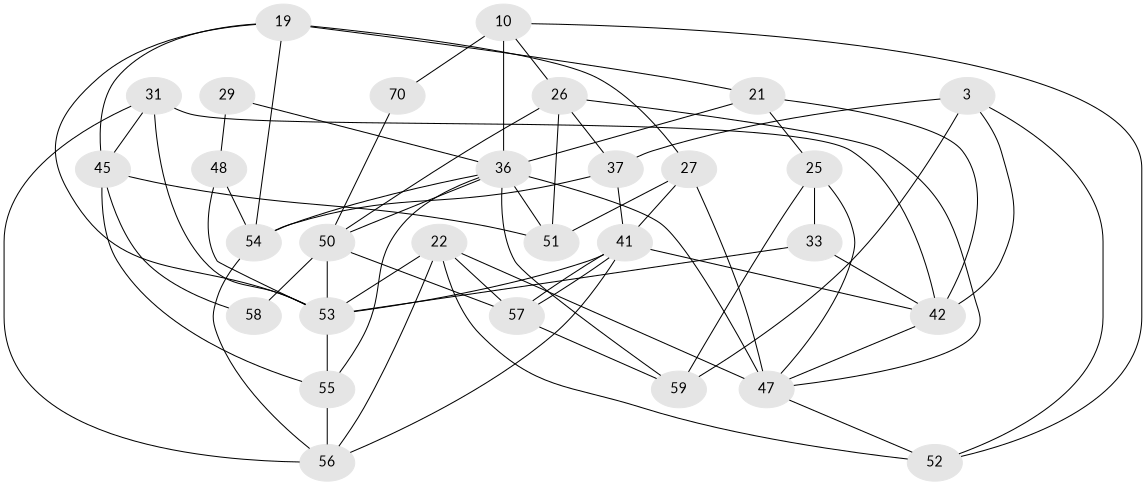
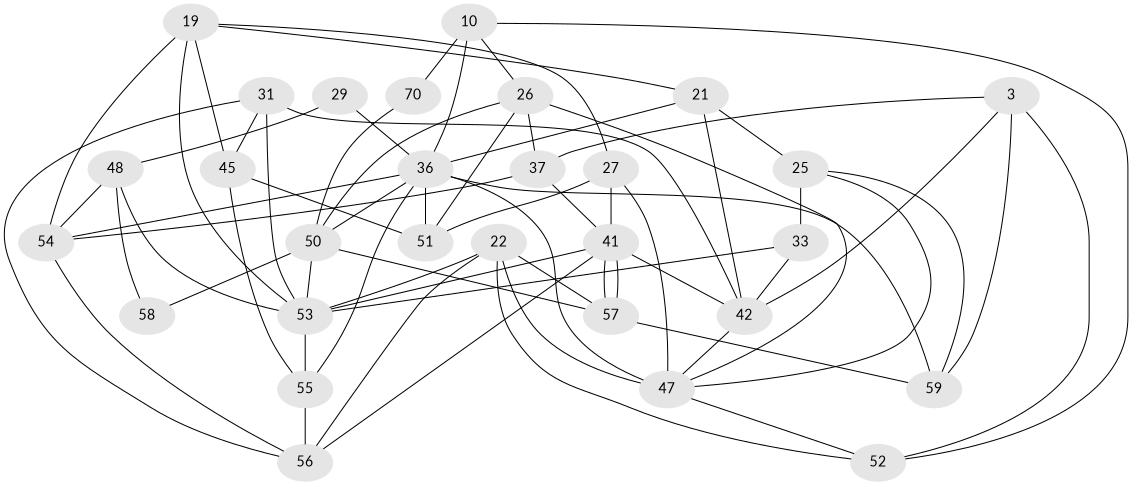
edge "45" -- "58": now "48" -- "58"
